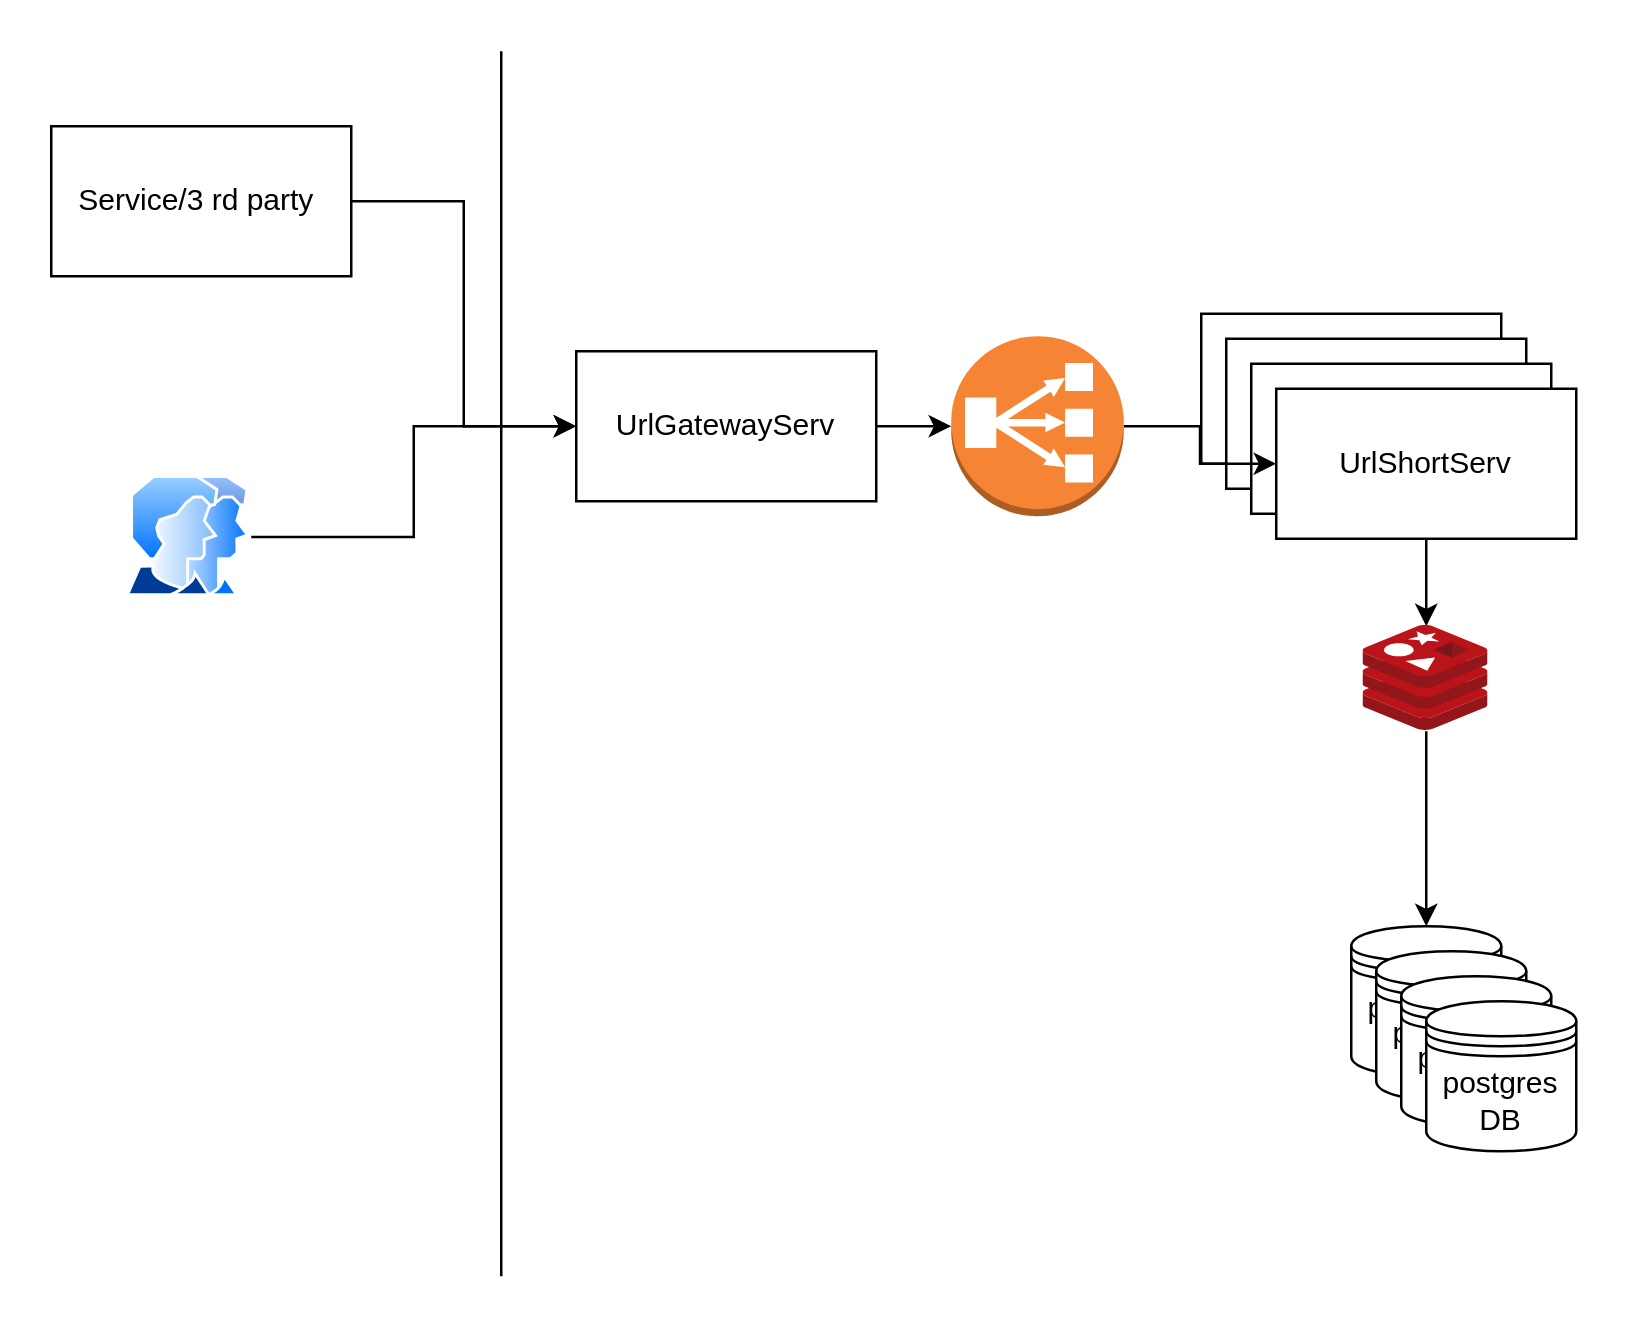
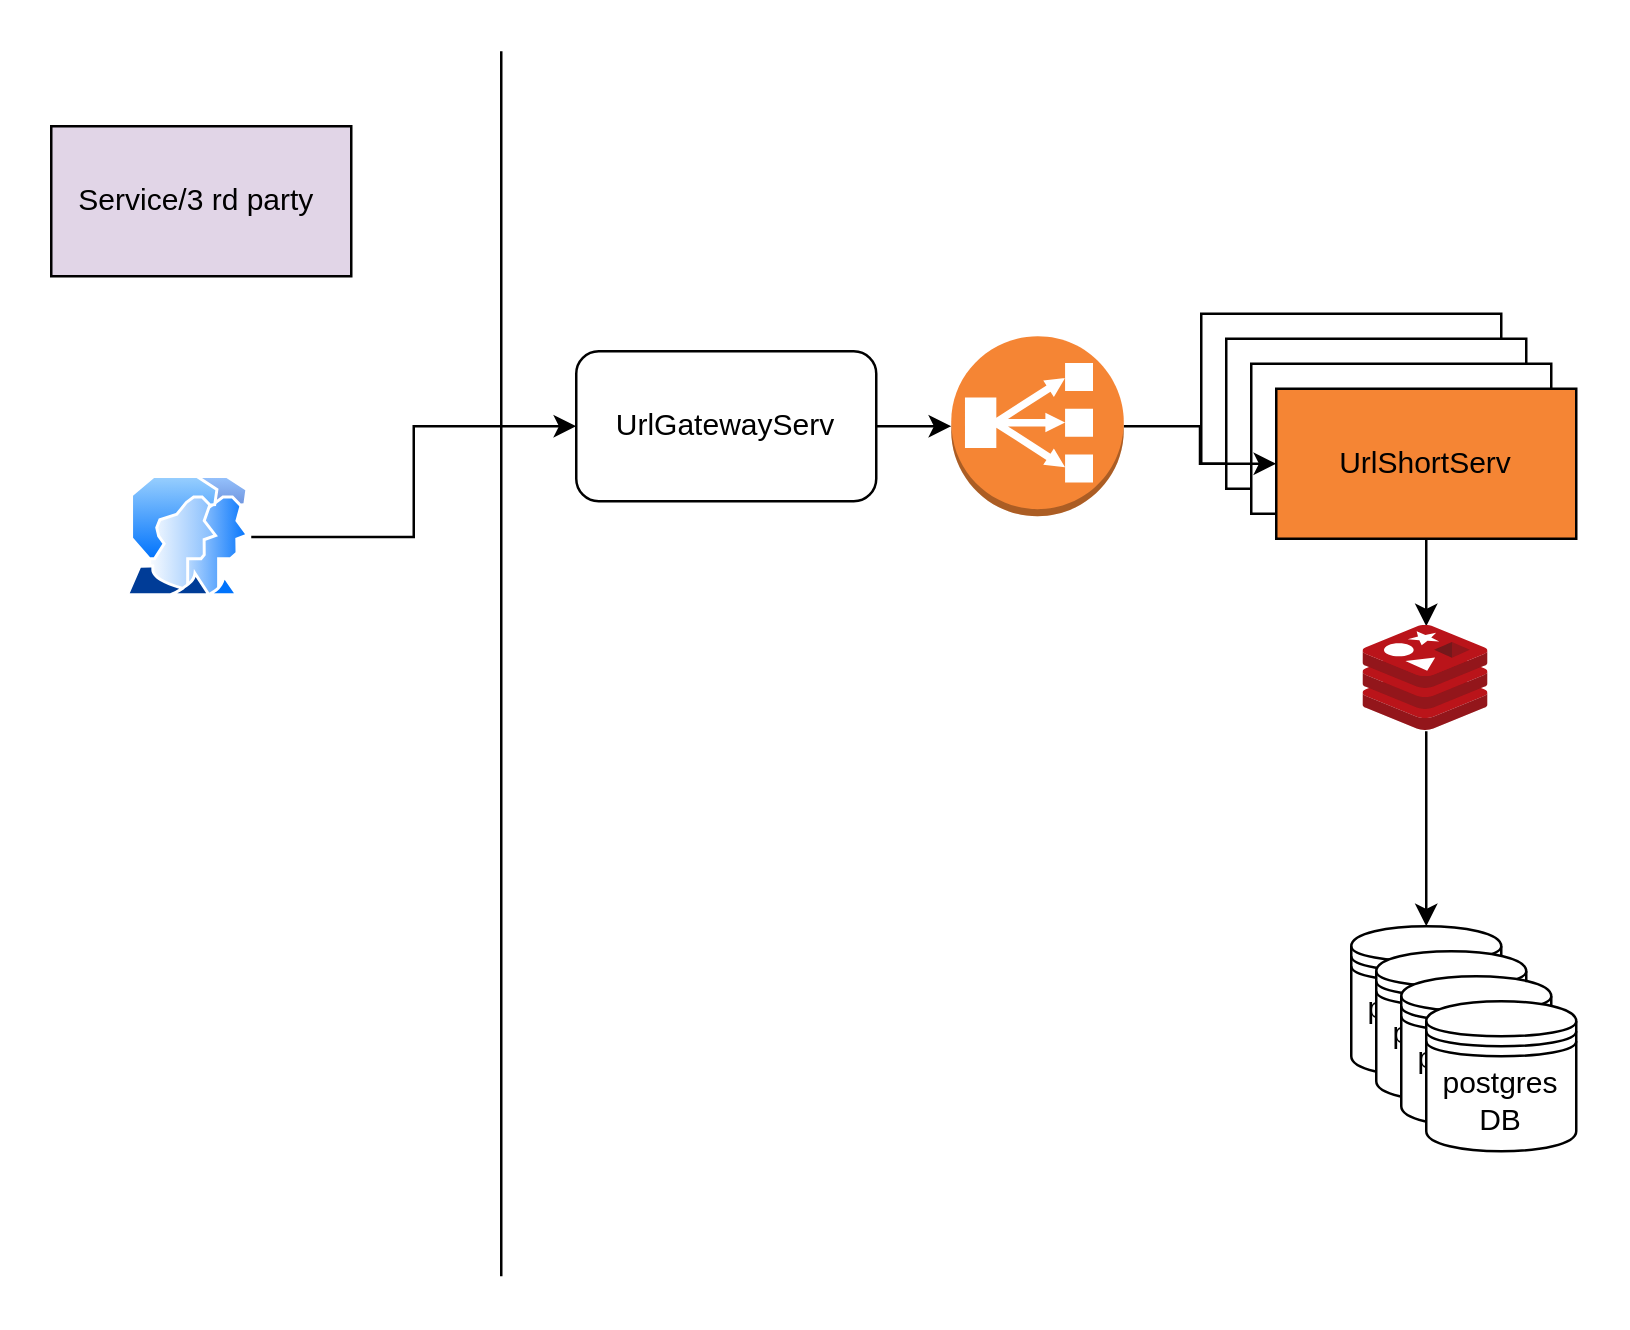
node "Service/3 rd party": fillcolor #ffffff -> #e1d5e7
edge "Service/3 rd party" -> "UrlGatewayServ": removed
node "UrlGatewayServ": shape rectangle -> rounded rectangle
node "UrlShortServ": fillcolor #ffffff -> #f58534
